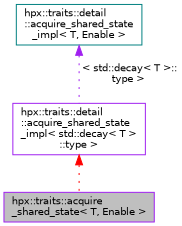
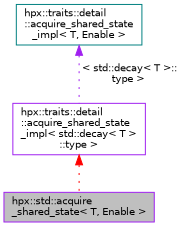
node "hpx::traits::acquire _shared_state< T, Enable >": label "hpx::traits::acquire _shared_state< T, Enable >" -> "hpx::std::acquire _shared_state< T, Enable >"
